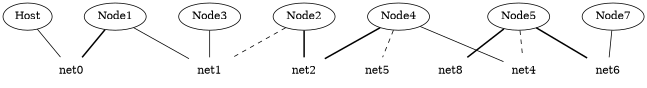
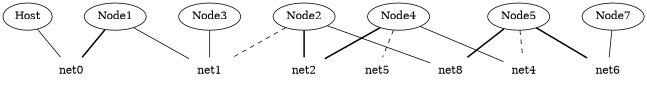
edge "Node2" -- "net8": added
